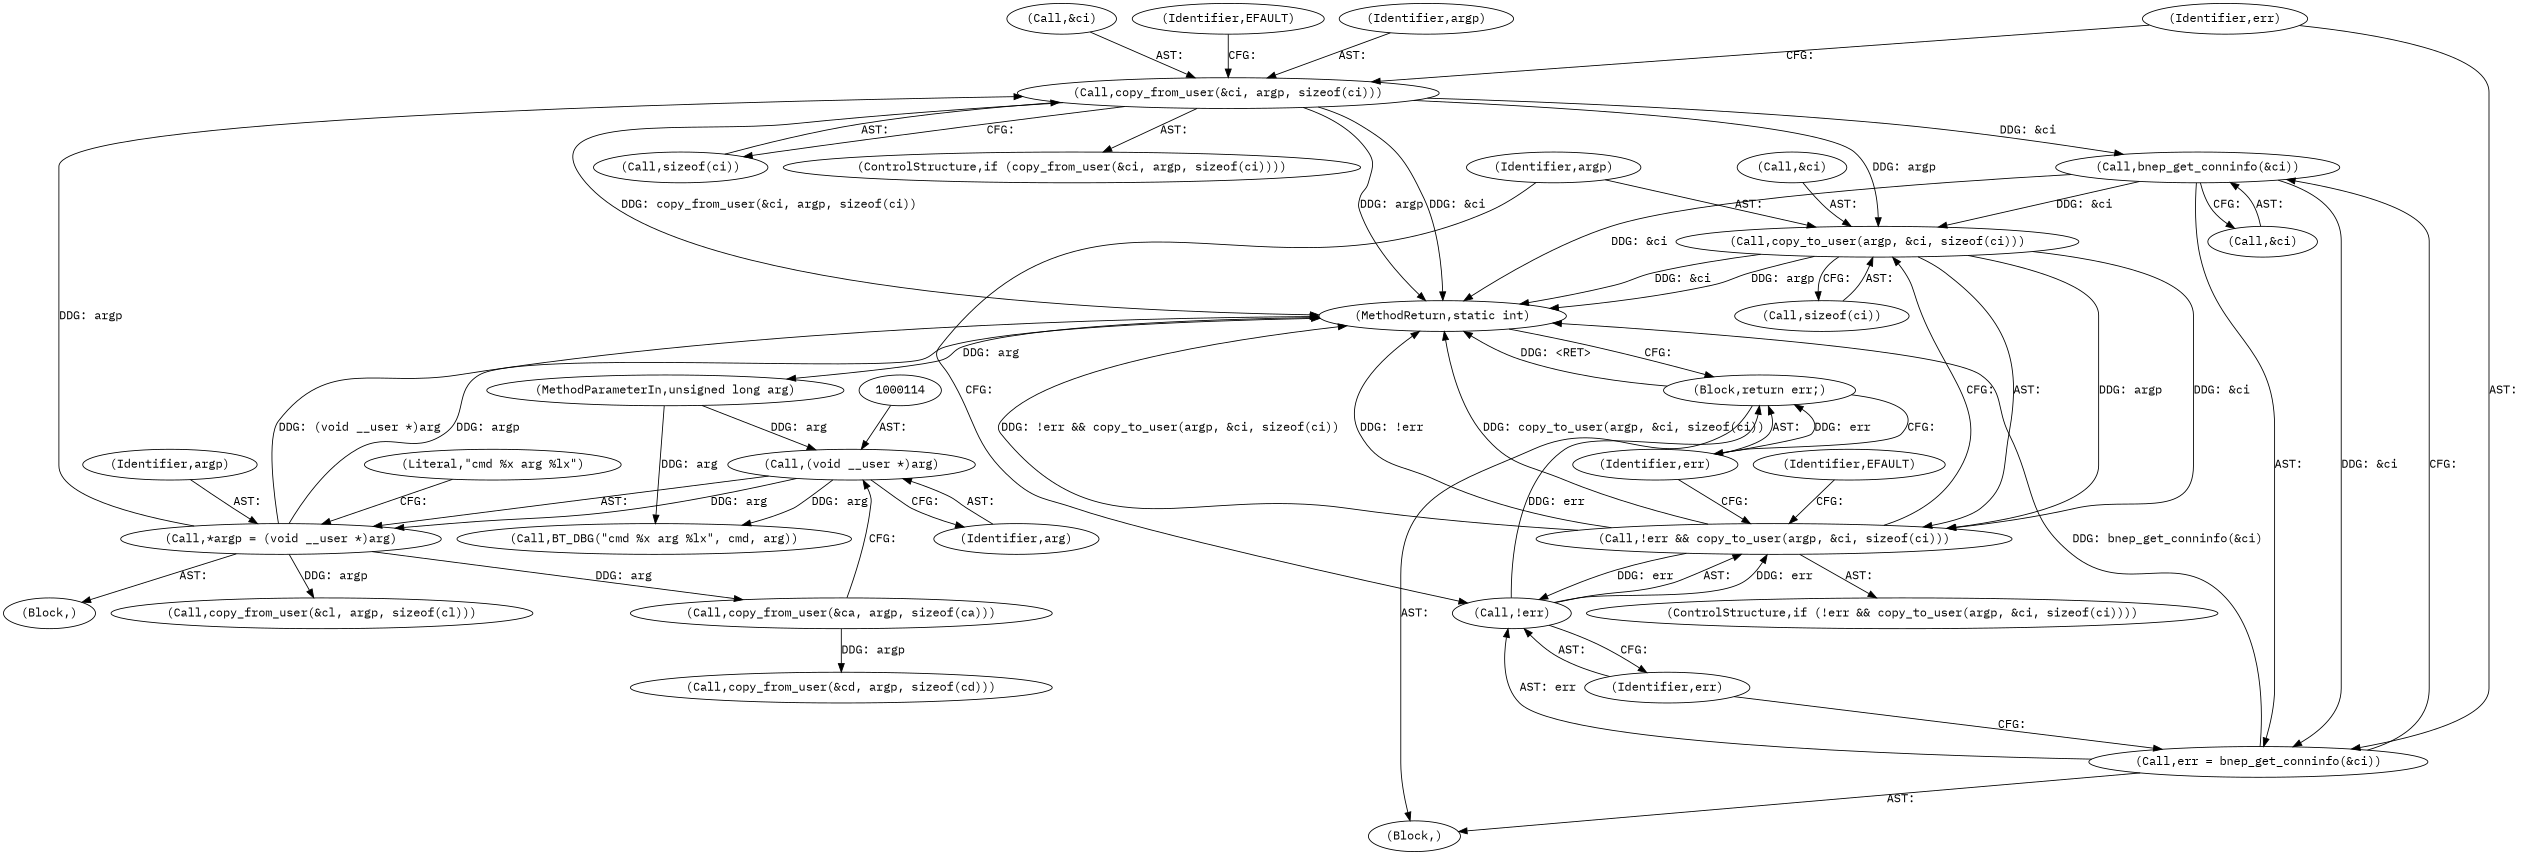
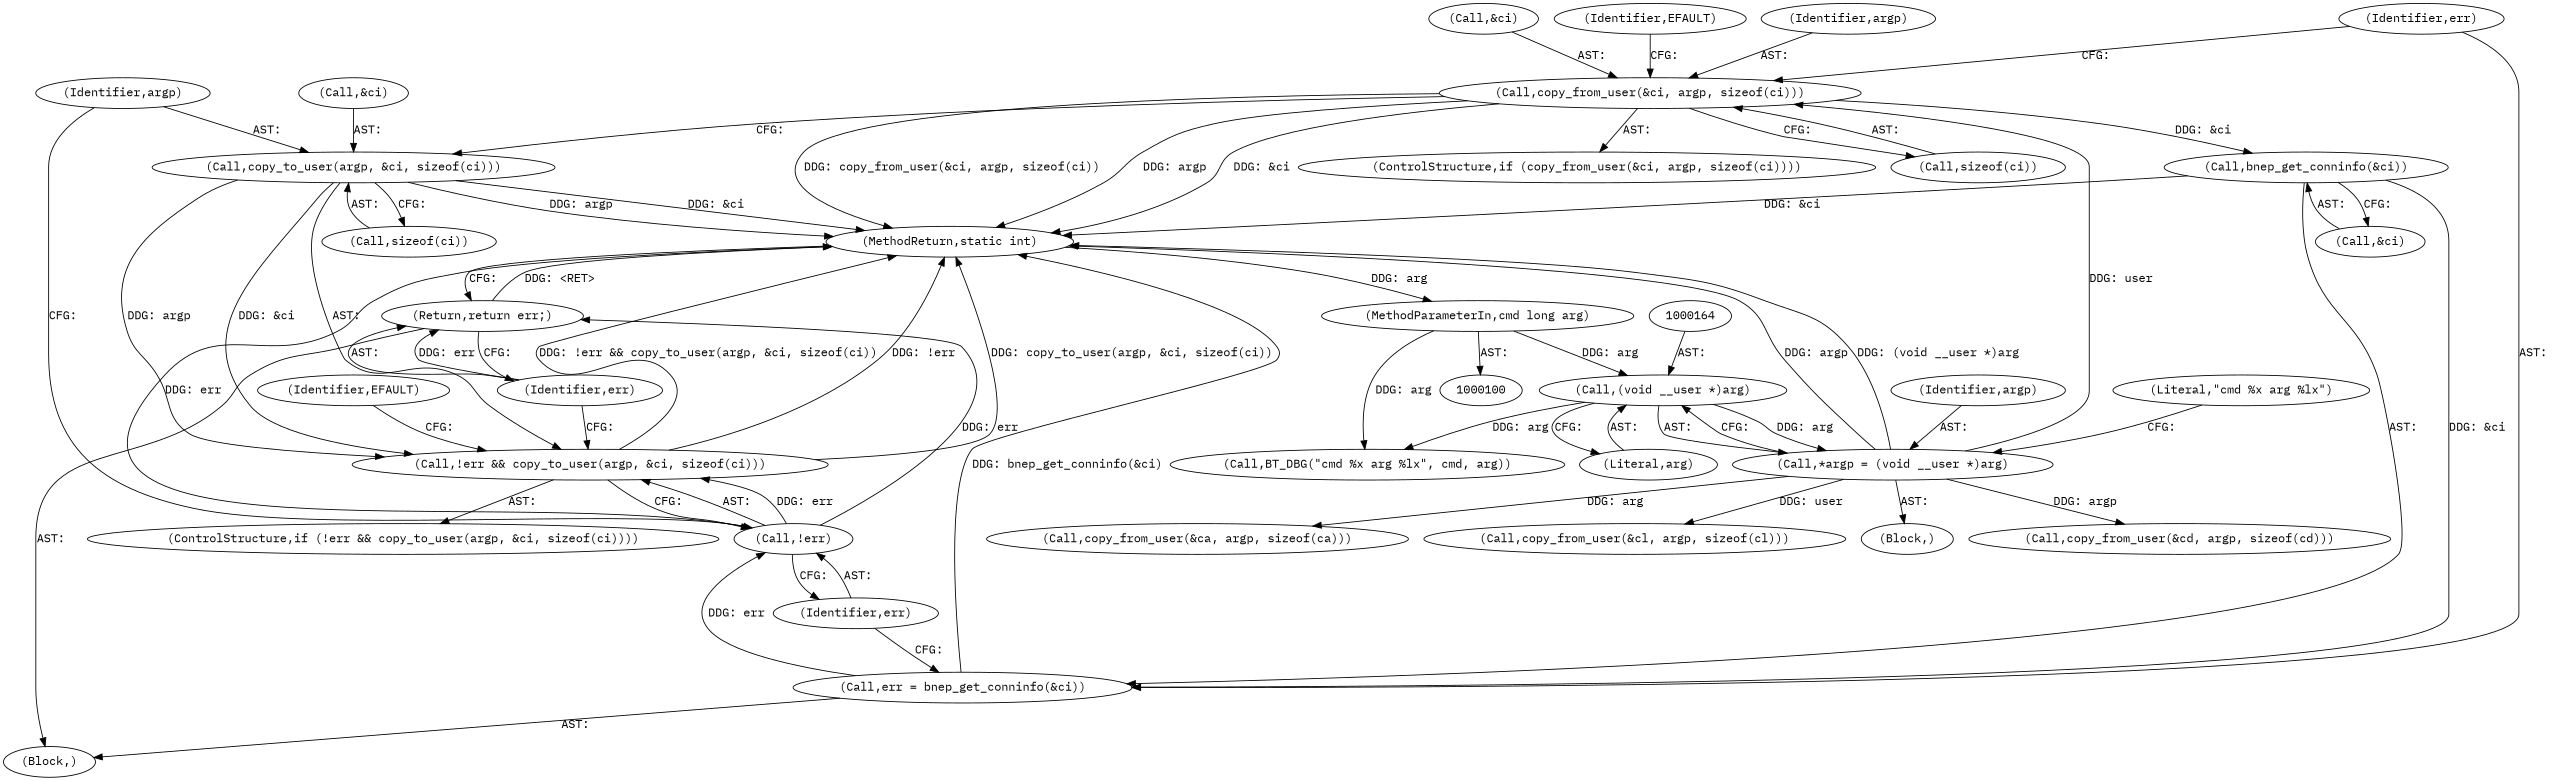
edge "(Call,copy_from_user(&ci, argp, sizeof(ci)))" -> "(Call,copy_to_user(argp, &ci, sizeof(ci)))": label "DDG: argp" -> "CFG: "
edge "(Call,bnep_get_conninfo(&ci))" -> "(Call,copy_to_user(argp, &ci, sizeof(ci)))": removed, label "DDG: &ci"
edge "(Call,*argp = (void __user *)arg)" -> "(Call,copy_from_user(&ci, argp, sizeof(ci)))": label "DDG: argp" -> "DDG: user"
node "(MethodParameterIn,unsigned long arg)": label "(MethodParameterIn,unsigned long arg)" -> "(MethodParameterIn,cmd long arg)"
node "1000114": label "1000114" -> "1000164"
node "1000100": added
node "(Block,return err;)": label "(Block,return err;)" -> "(Return,return err;)"
edge "(Call,!err)" -> "(MethodReturn,static int)": added, label "DDG: err"
edge "(Call,!err && copy_to_user(argp, &ci, sizeof(ci)))" -> "(Call,copy_to_user(argp, &ci, sizeof(ci)))": removed, label "CFG:"
edge "(Call,err = bnep_get_conninfo(&ci))" -> "(Call,bnep_get_conninfo(&ci))": removed, label "CFG:"
node "(Identifier,arg)": label "(Identifier,arg)" -> "(Literal,arg)"
edge "(Call,copy_from_user(&ca, argp, sizeof(ca)))" -> "(Call,(void __user *)arg)": now "(Call,*argp = (void __user *)arg)" -> "(Call,(void __user *)arg)"
edge "(Call,*argp = (void __user *)arg)" -> "(Call,copy_from_user(&cl, argp, sizeof(cl)))": label "DDG: argp" -> "DDG: user"
edge "(Call,!err && copy_to_user(argp, &ci, sizeof(ci)))" -> "(Call,!err)": label "DDG: err" -> "CFG: "
edge "(Call,copy_from_user(&ca, argp, sizeof(ca)))" -> "(Call,copy_from_user(&cd, argp, sizeof(cd)))": now "(Call,*argp = (void __user *)arg)" -> "(Call,copy_from_user(&cd, argp, sizeof(cd)))"
edge "(Call,err = bnep_get_conninfo(&ci))" -> "(Call,!err)": label "AST: err" -> "DDG: err"
